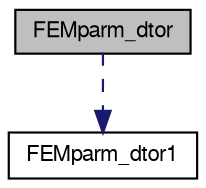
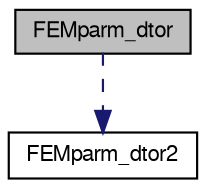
node "FEMparm_dtor1": label "FEMparm_dtor1" -> "FEMparm_dtor2"
